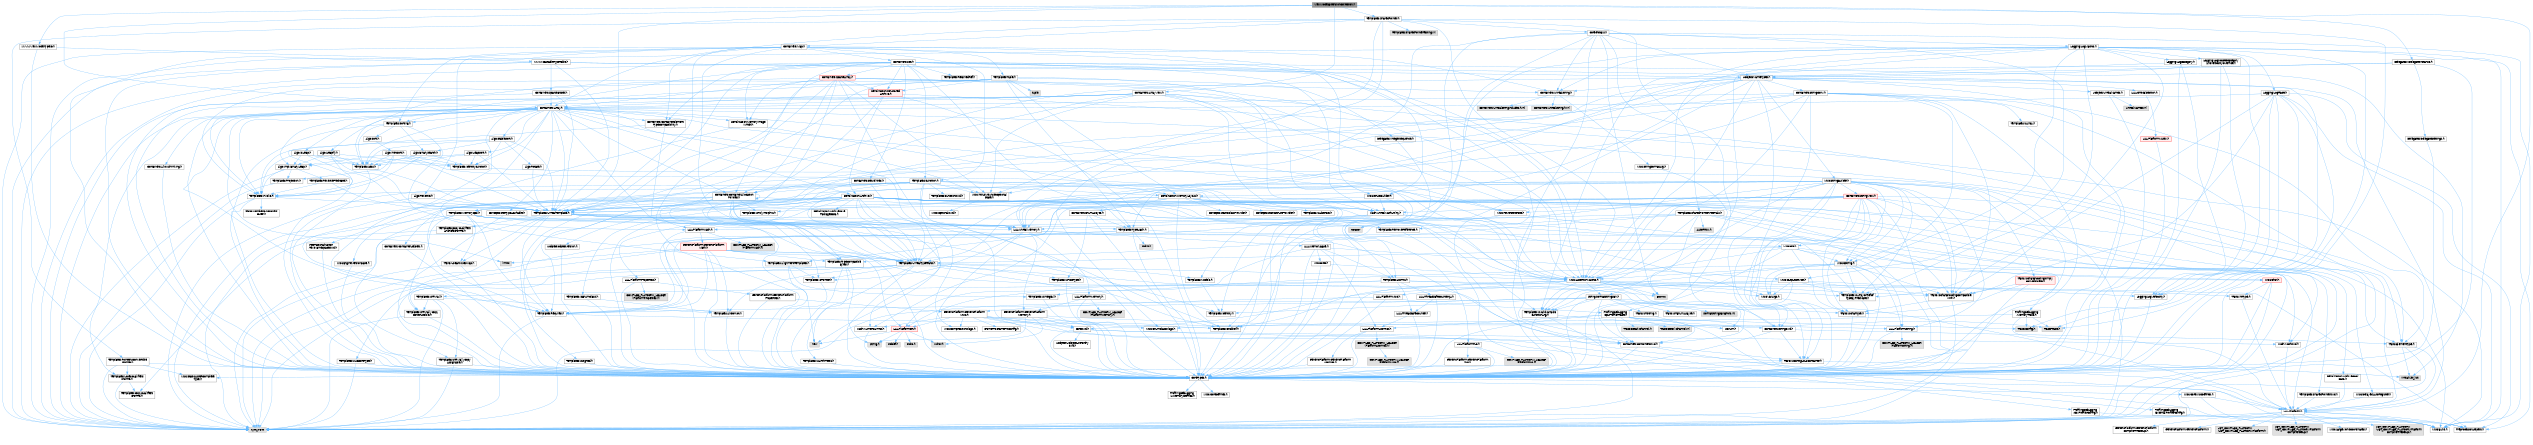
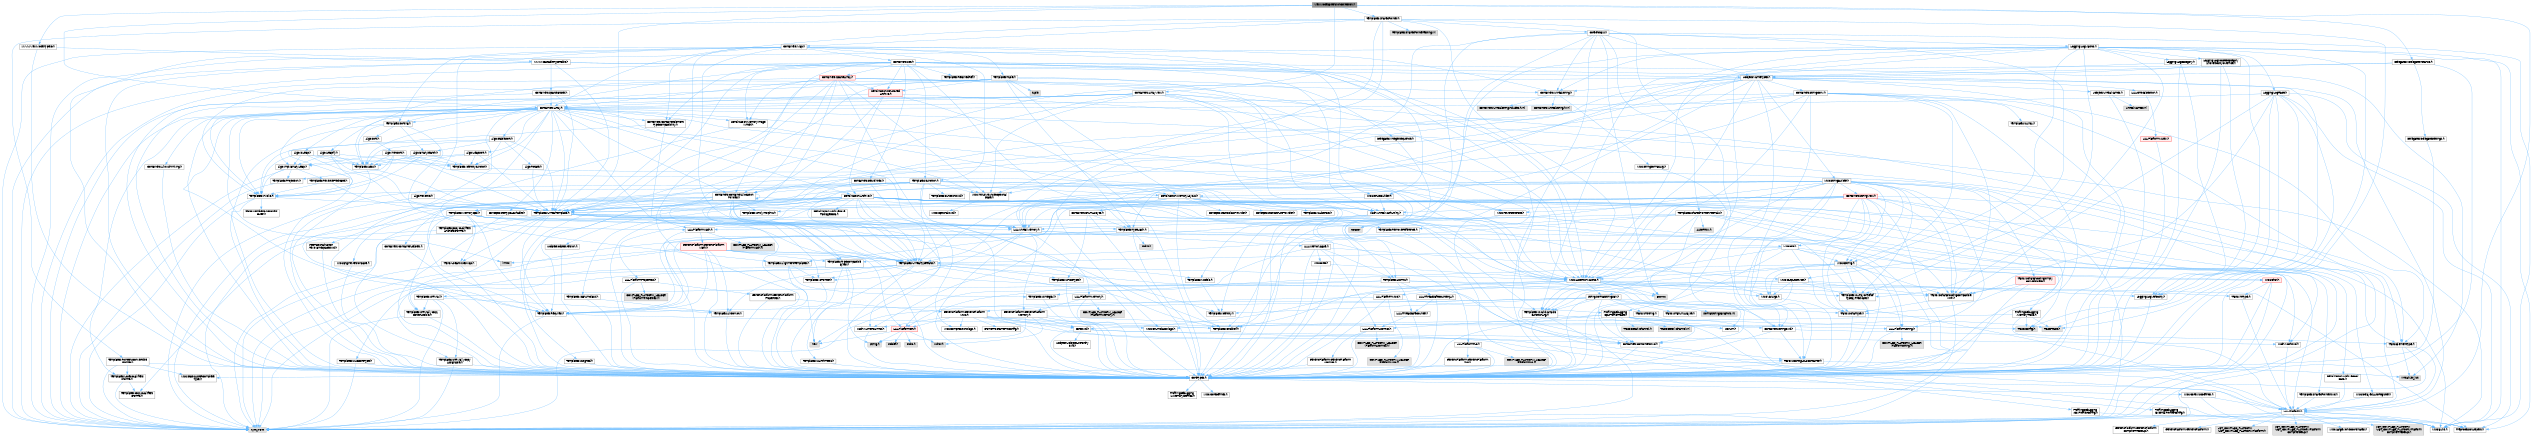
edge "Containers/StringView.h" -> "Traits/IsContiguousContainer.h": now "Containers/StringView.h" -> "Trace/Config.h"
edge "COMPILED_PLATFORM_HEADER (PlatformAtomics.h)" -> "COMPILED_PLATFORM_HEADER (PlatformMisc.h)": now "HAL/PlatformMisc.h" -> "COMPILED_PLATFORM_HEADER (PlatformMisc.h)"
